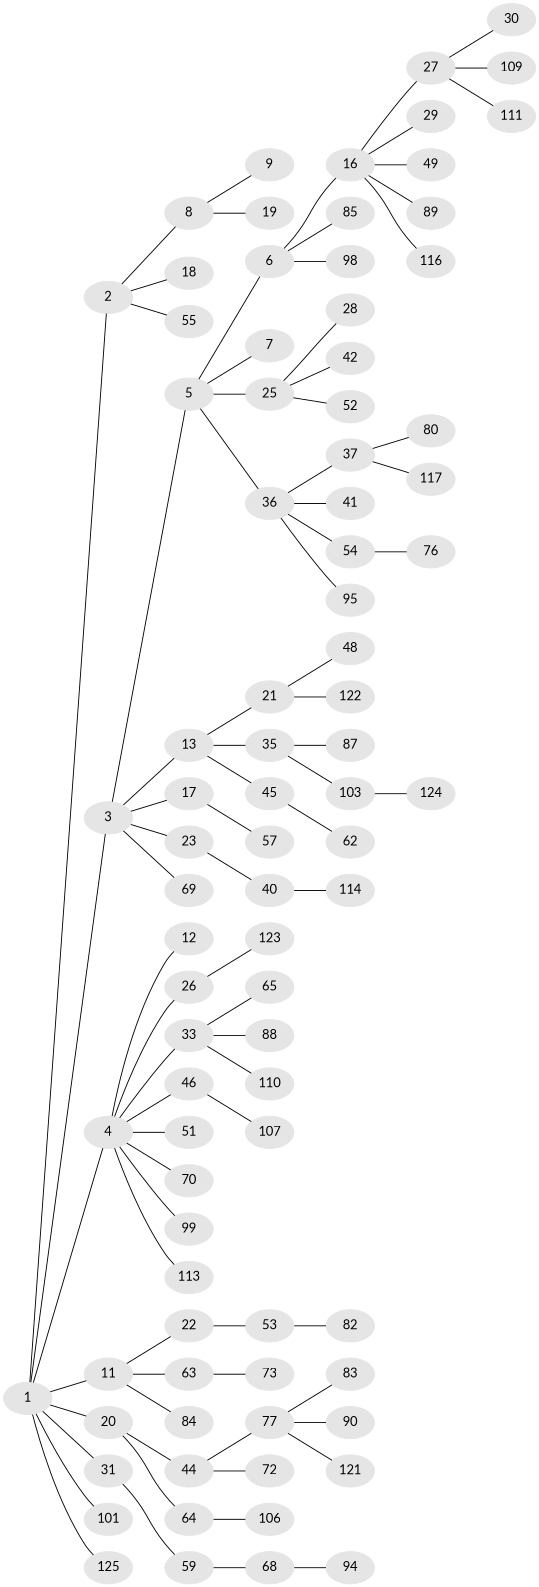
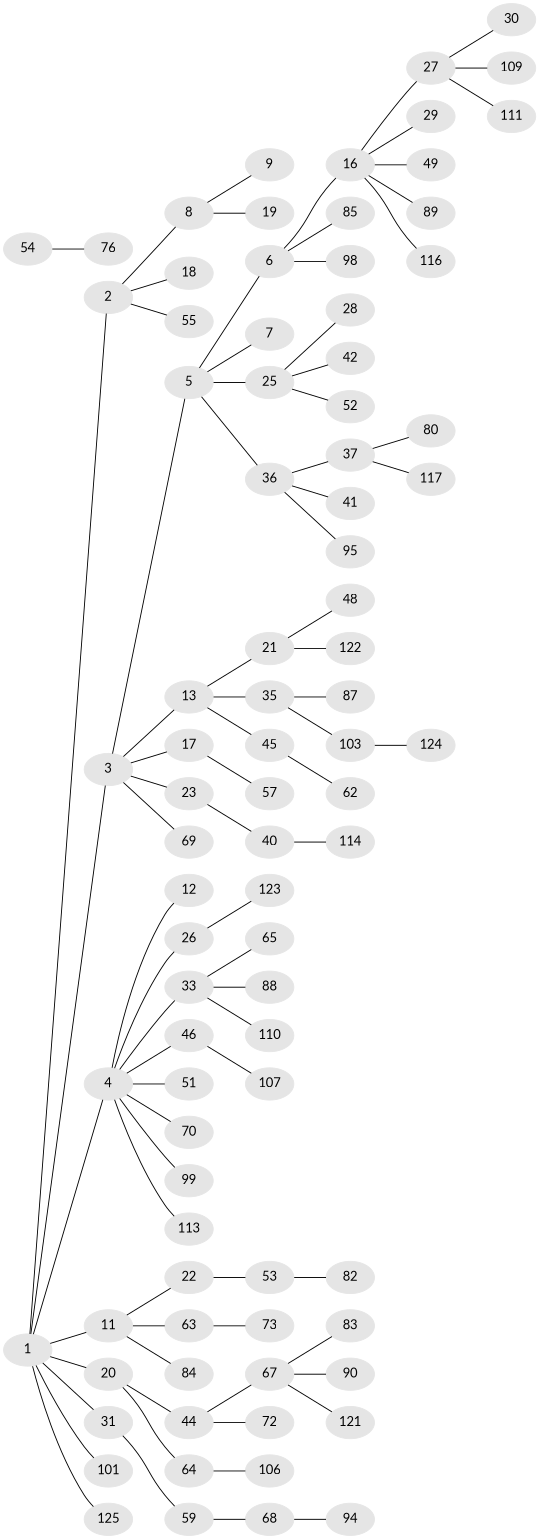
edge "36" -- "54": removed
node "77": label "77" -> "67"
